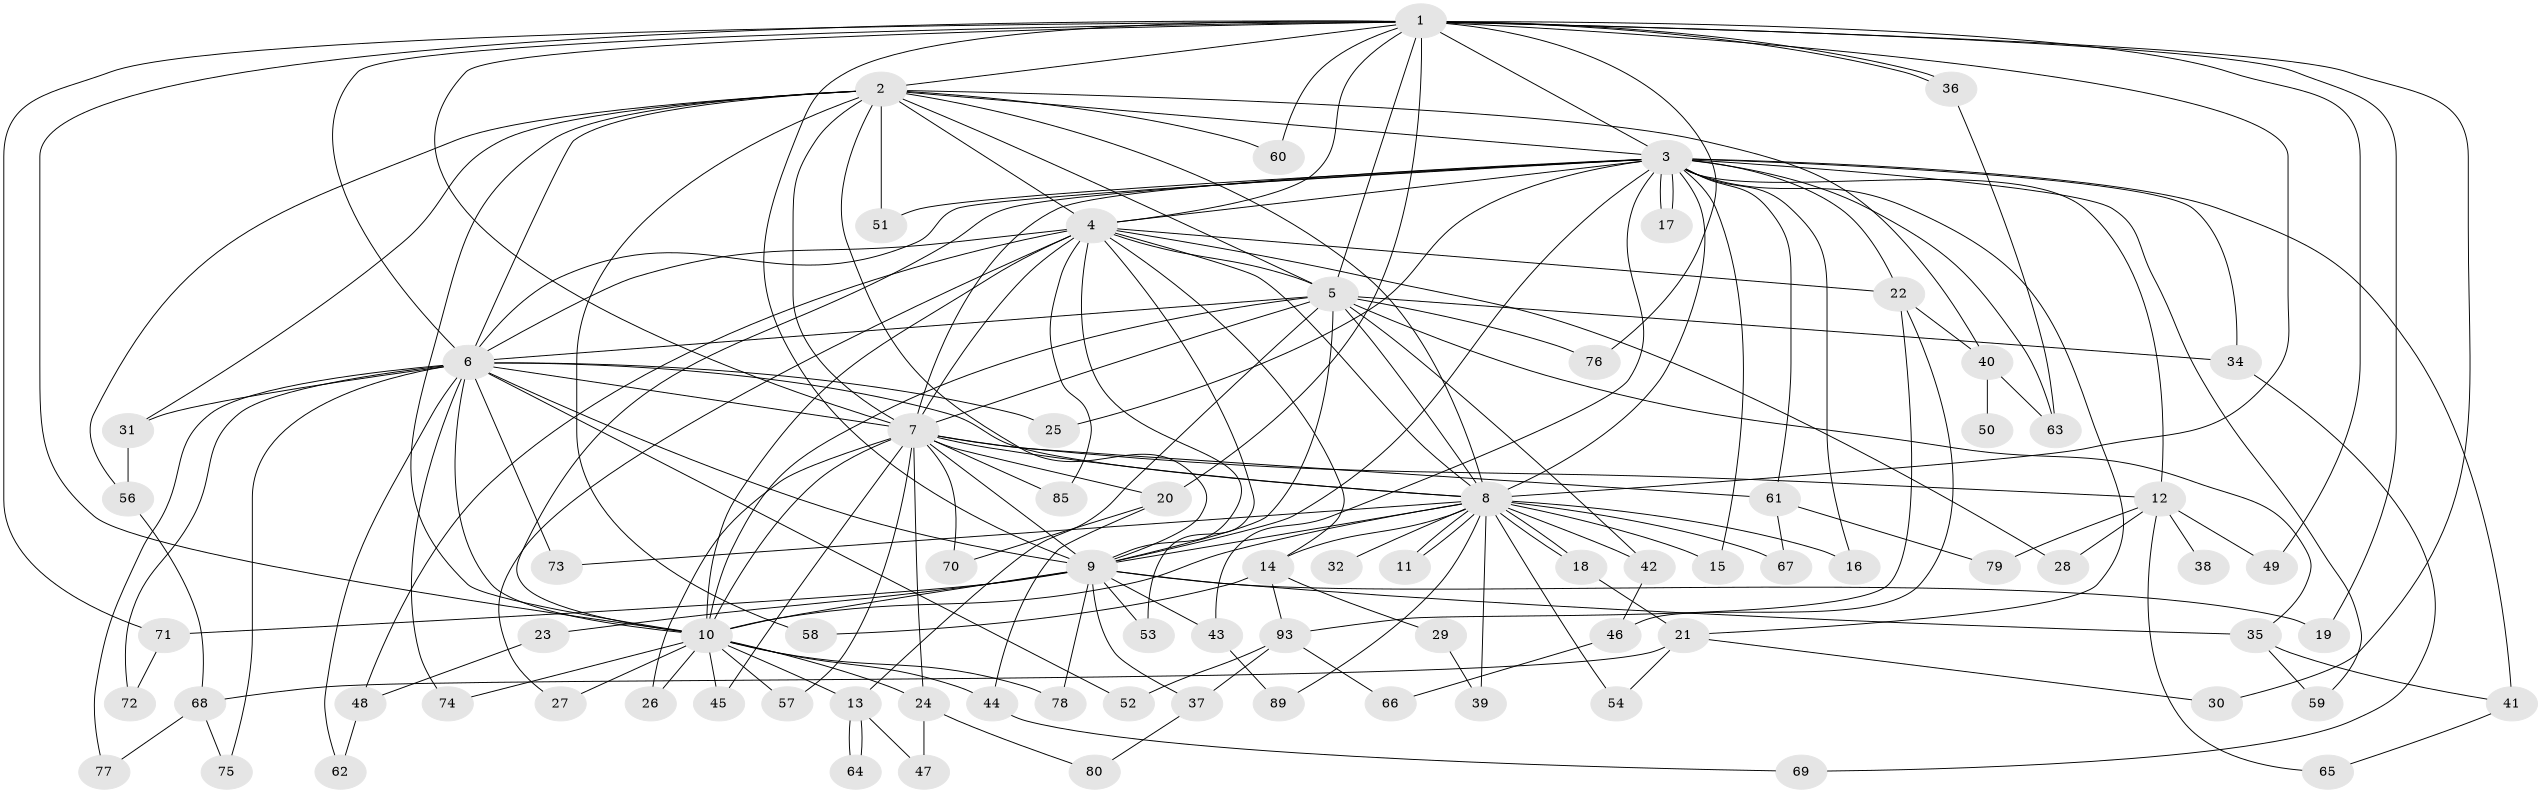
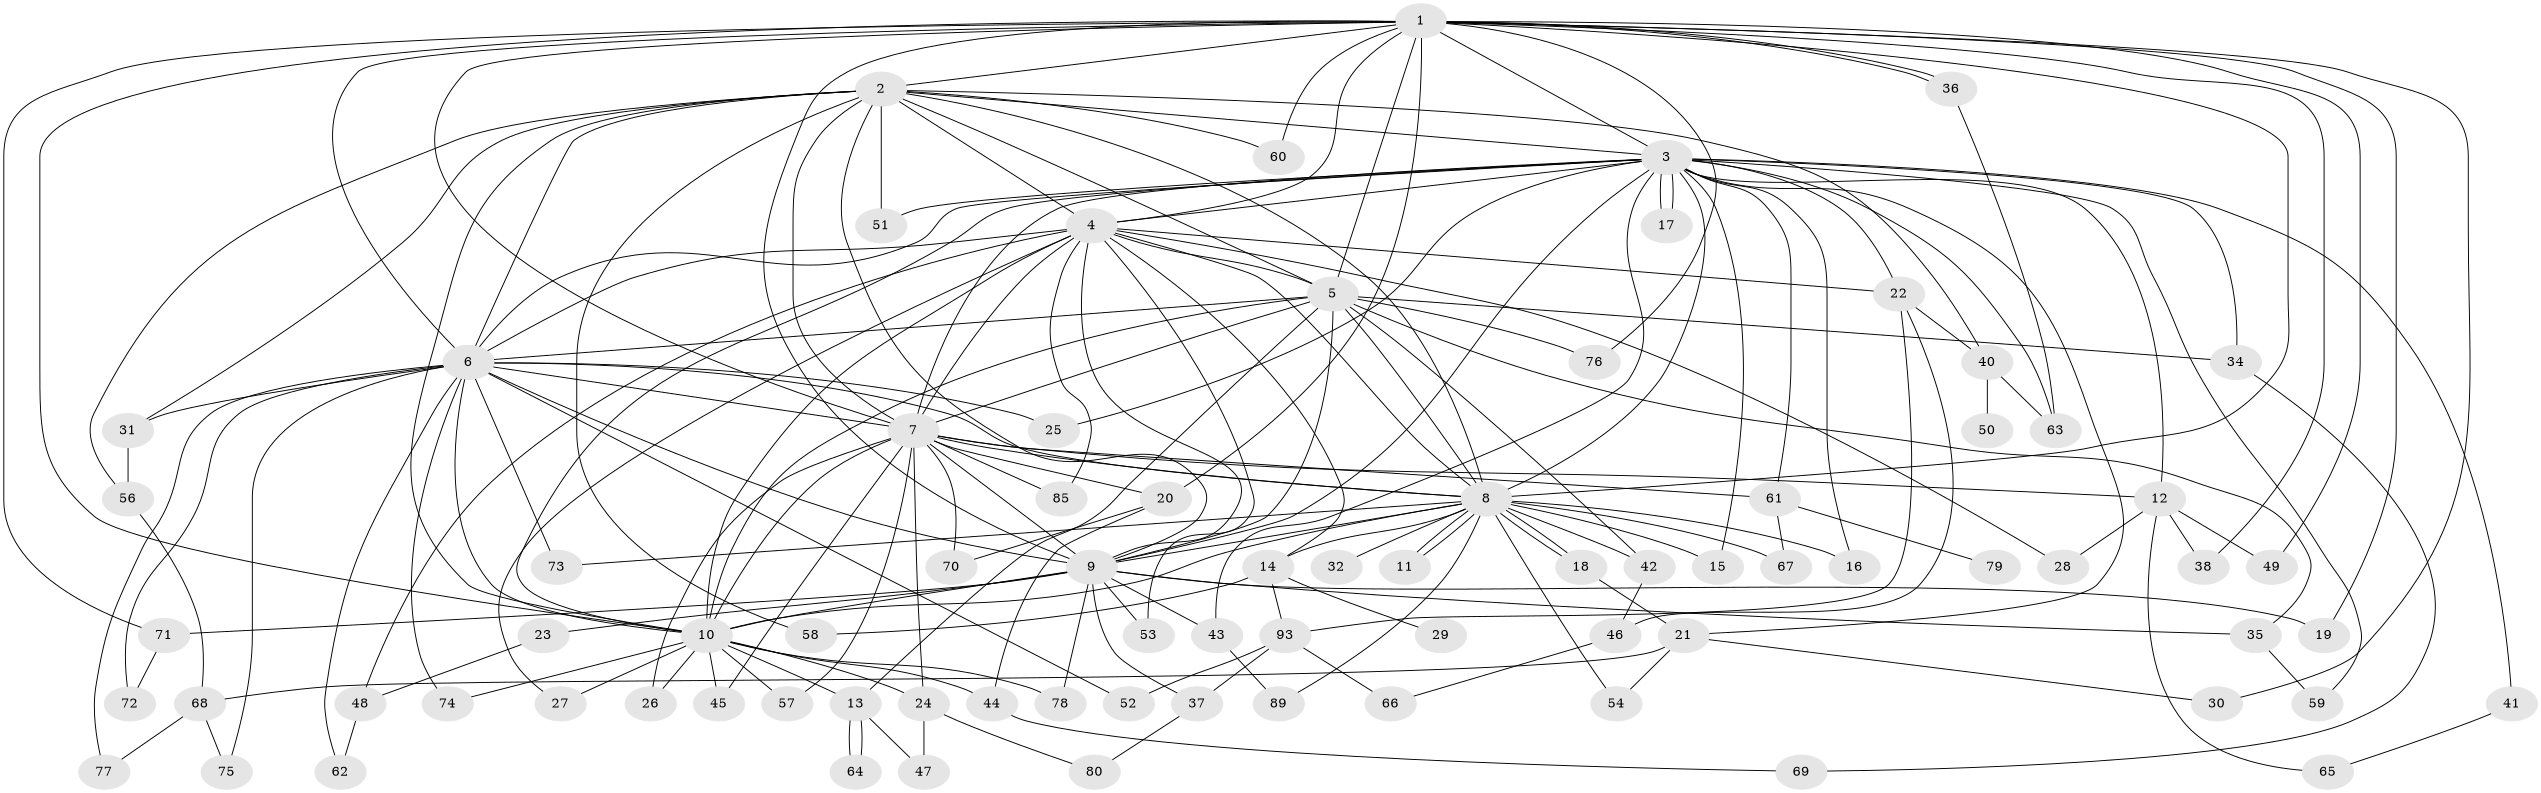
edge "1" -- "38": added
edge "12" -- "79": removed
edge "35" -- "41": removed
node "39": removed
